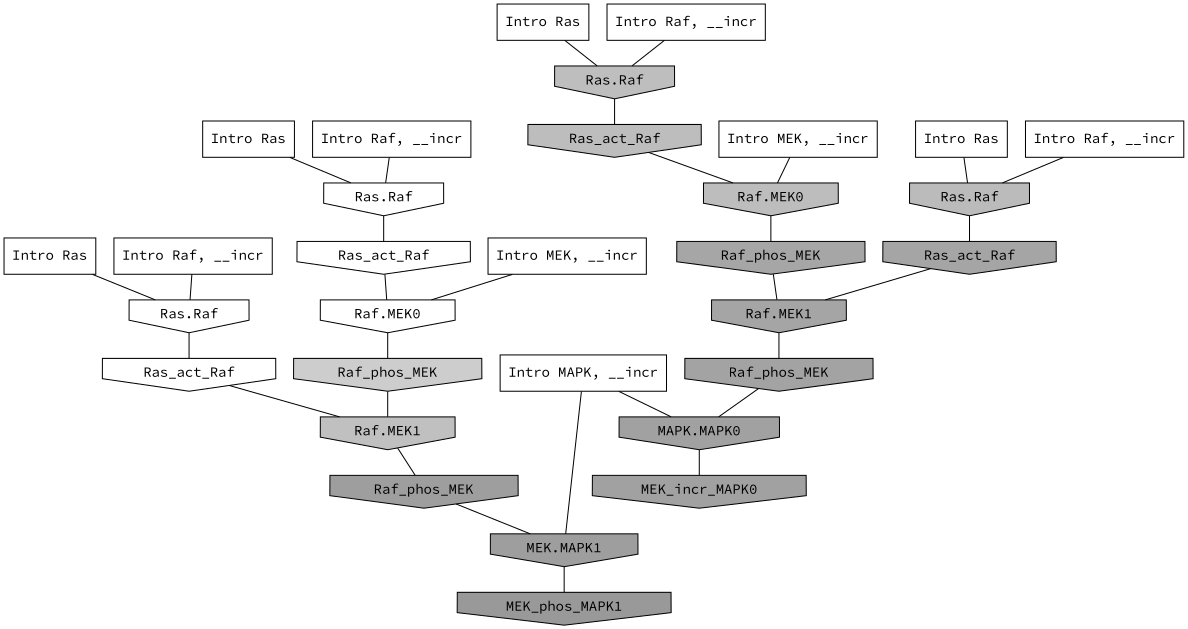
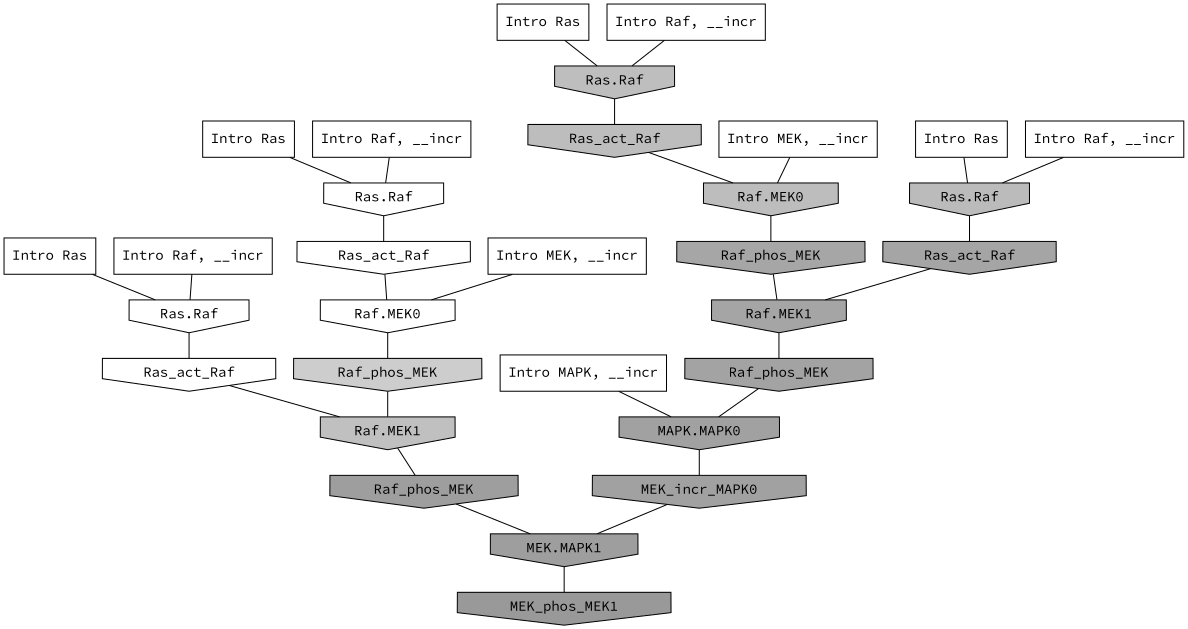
edge "Intro MAPK, __incr" -- "MEK.MAPK1": now "MEK_incr_MAPK0" -- "MEK.MAPK1"
node "MEK_phos_MAPK1": label "MEK_phos_MAPK1" -> "MEK_phos_MEK1"
